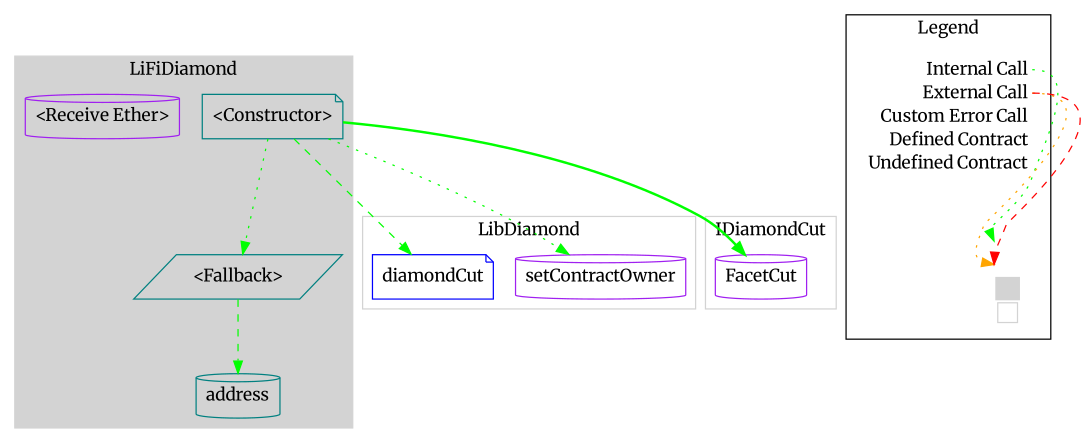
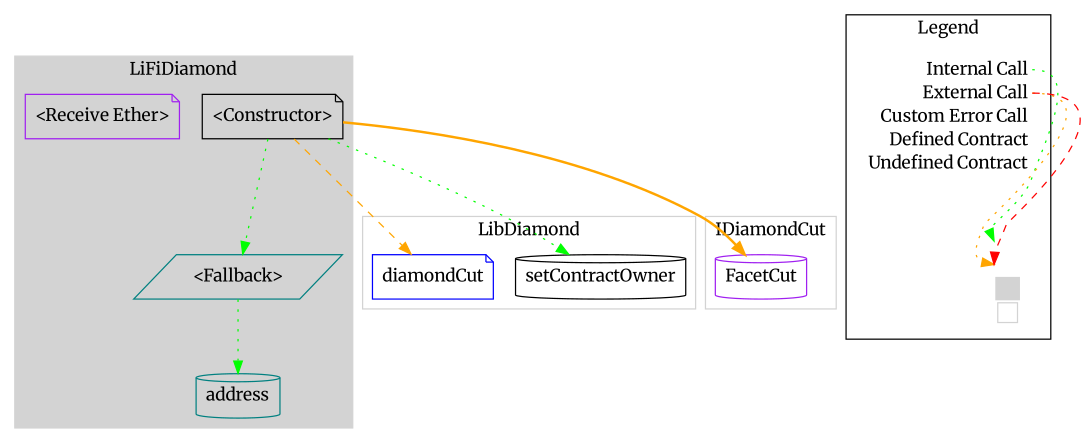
node "<Receive Ether>": shape cylinder -> note
node "<Constructor>": color teal -> black
edge "<Constructor>" -> "FacetCut": color green -> orange
edge "<Constructor>" -> "diamondCut": color green -> orange
node "setContractOwner": color purple -> black
edge "<Fallback>" -> "address": style dashed -> dotted
